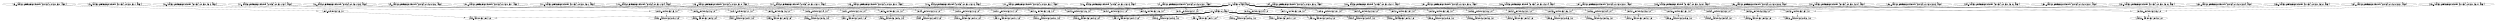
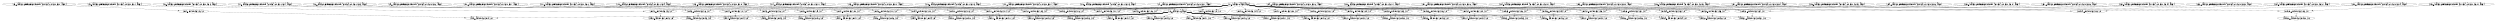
node "%add.19 = add nsw i32 %mul.19, %t2": removed
node "%add.21 = add align i32 %mul.21, %t2": label "%add.21 = add align i32 %mul.21, %t2" -> "%add.21 = add nsw i32 %mul.21, %t2"
